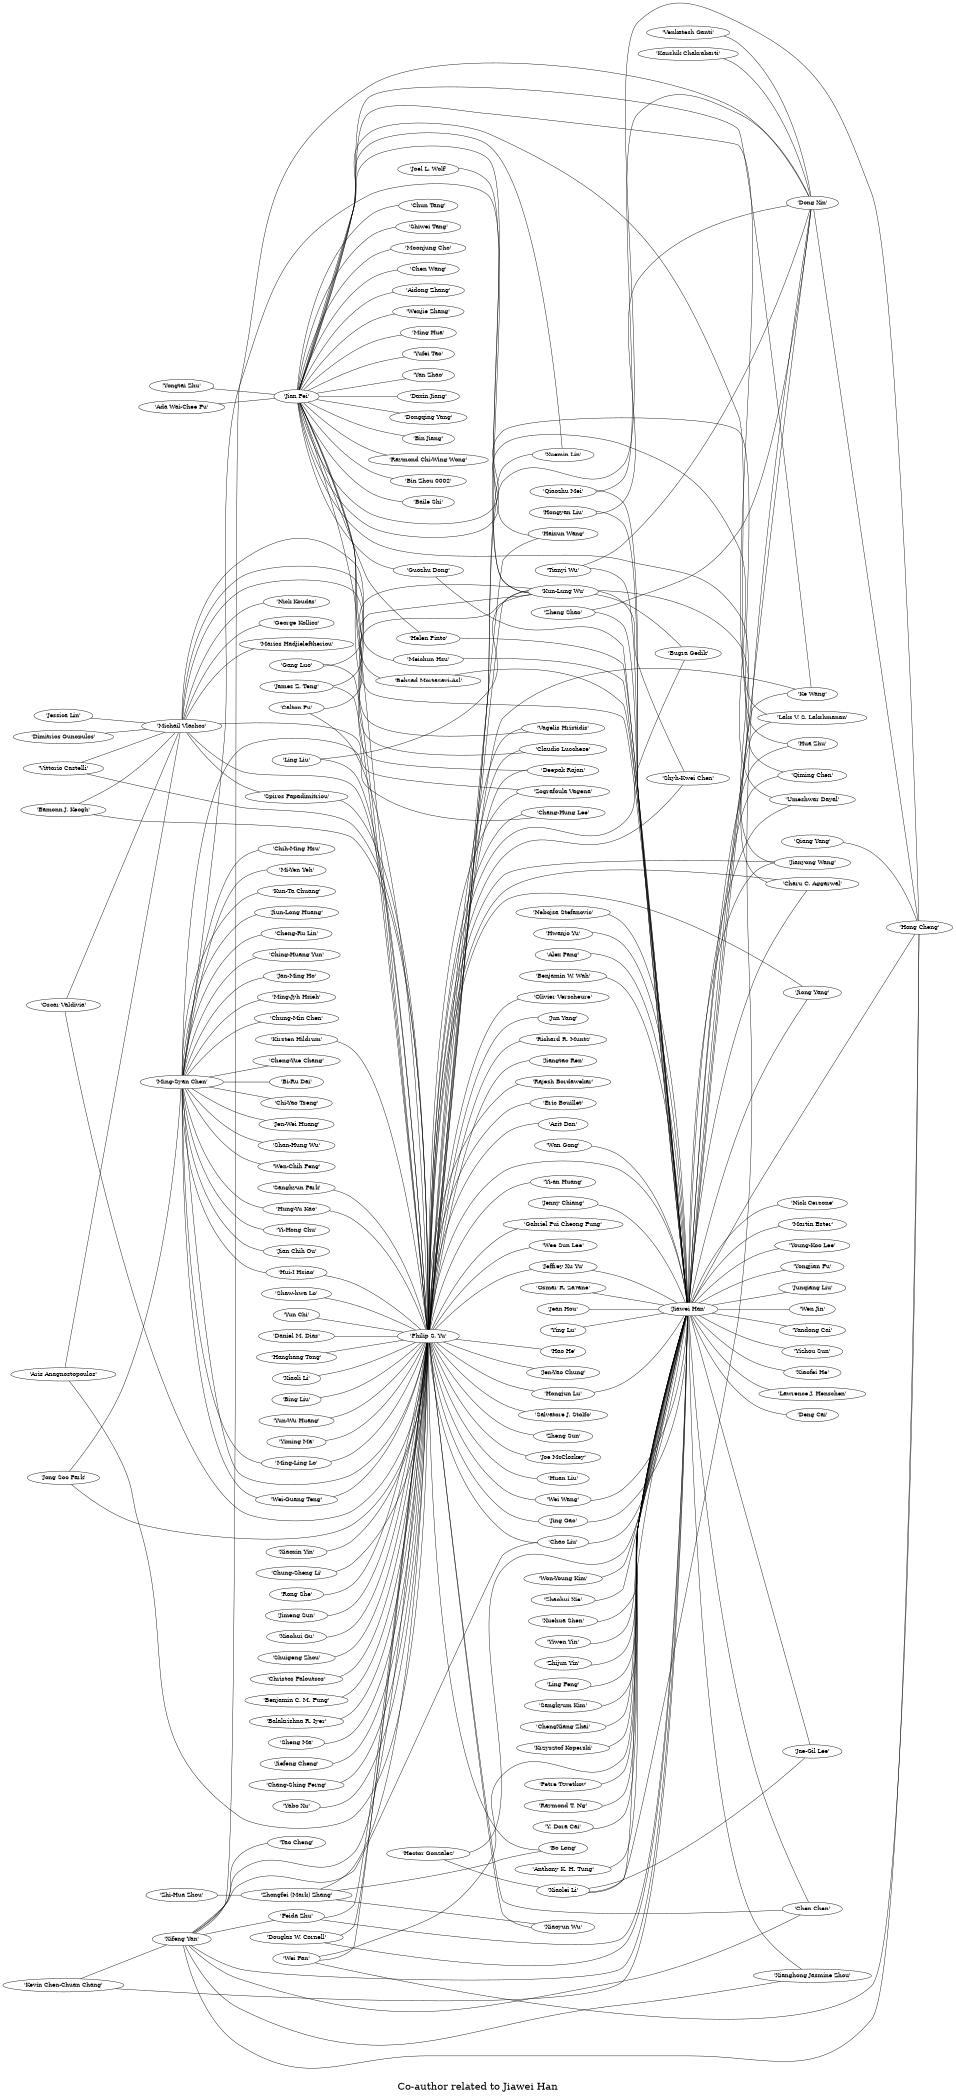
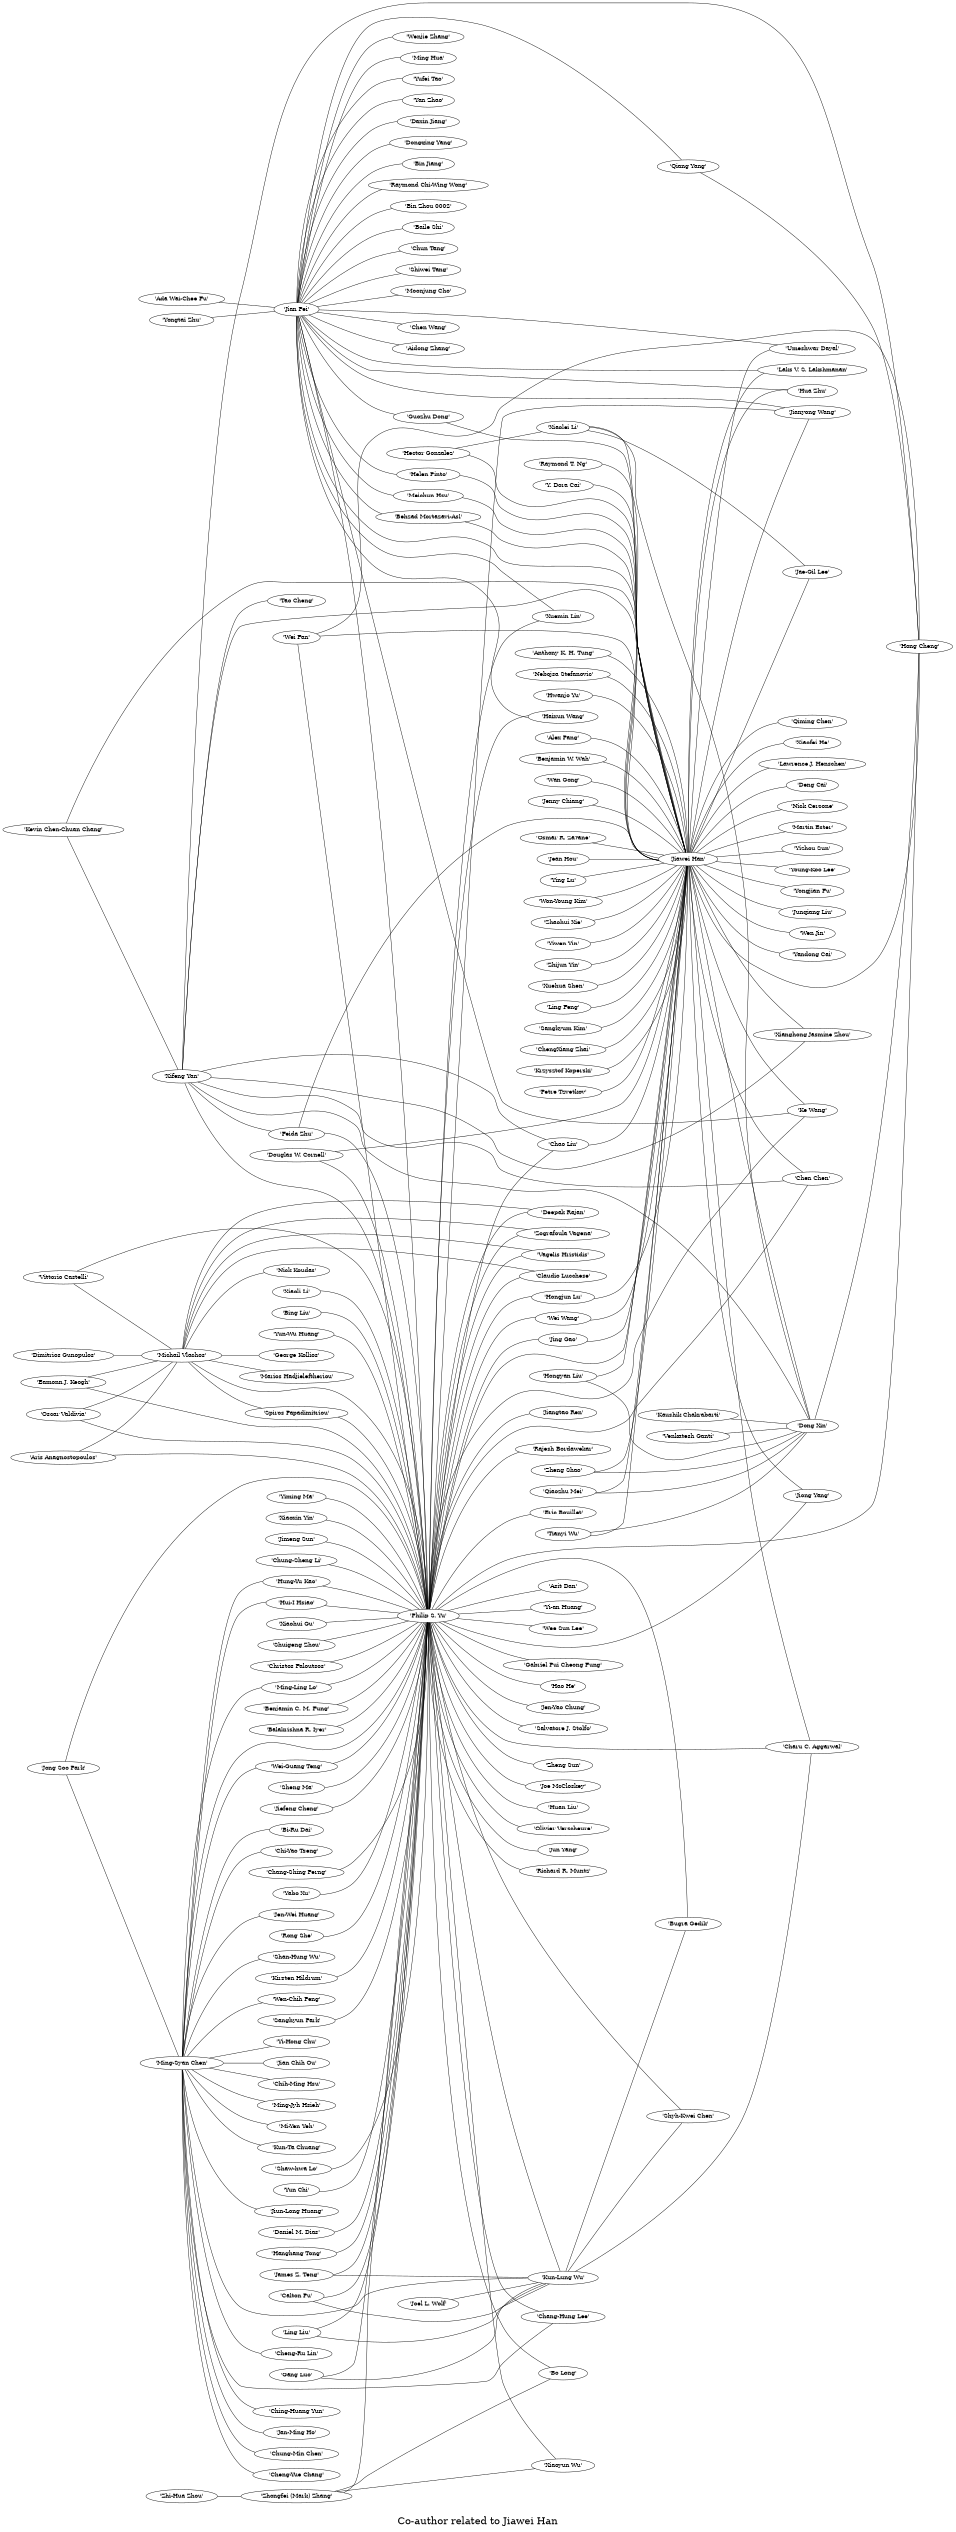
edge "'Jian Pei'" -- "'Qiming Chen'": now "'Jian Pei'" -- "'Qiang Yang'"
node "'Jessica Lin'": removed
node "'Jeffrey Xu Yu'": removed
